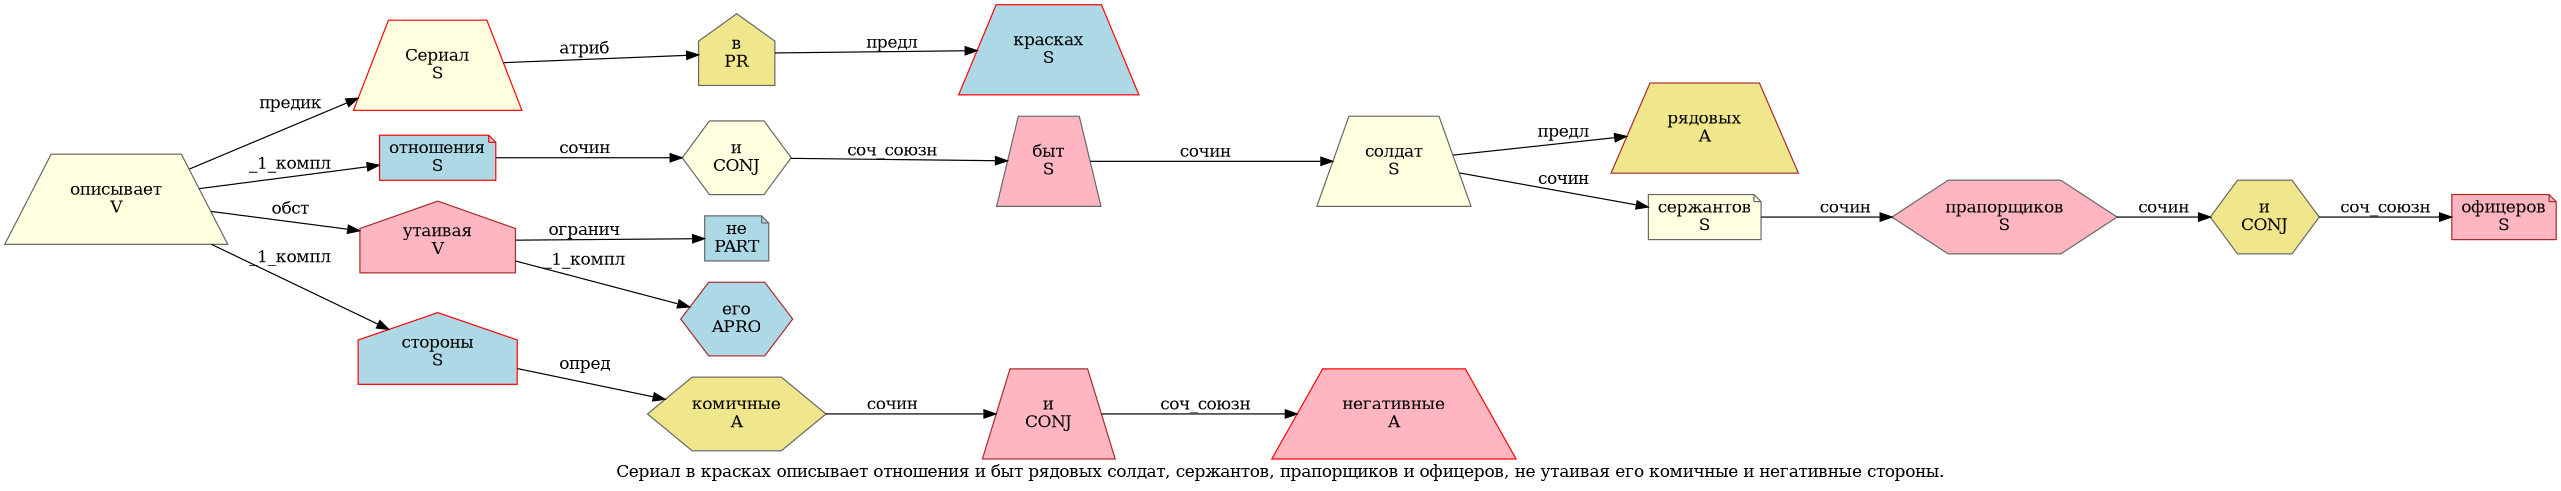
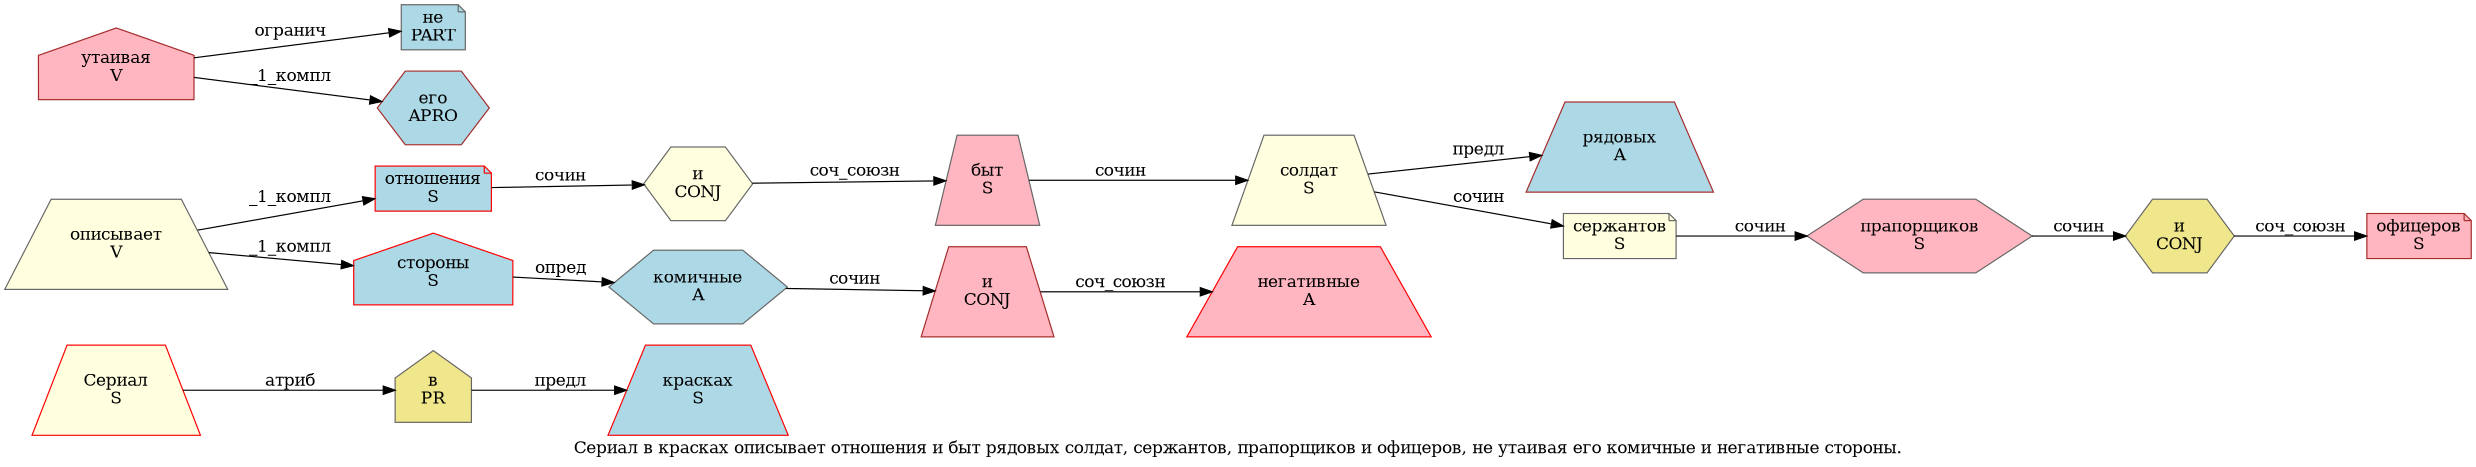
node "рядовых A": fillcolor khaki -> lightblue
edge "описывает V" -> "Сериал S": removed, label "предик"
edge "описывает V" -> "утаивая V": removed, label "обст"
node "комичные A": fillcolor khaki -> lightblue
